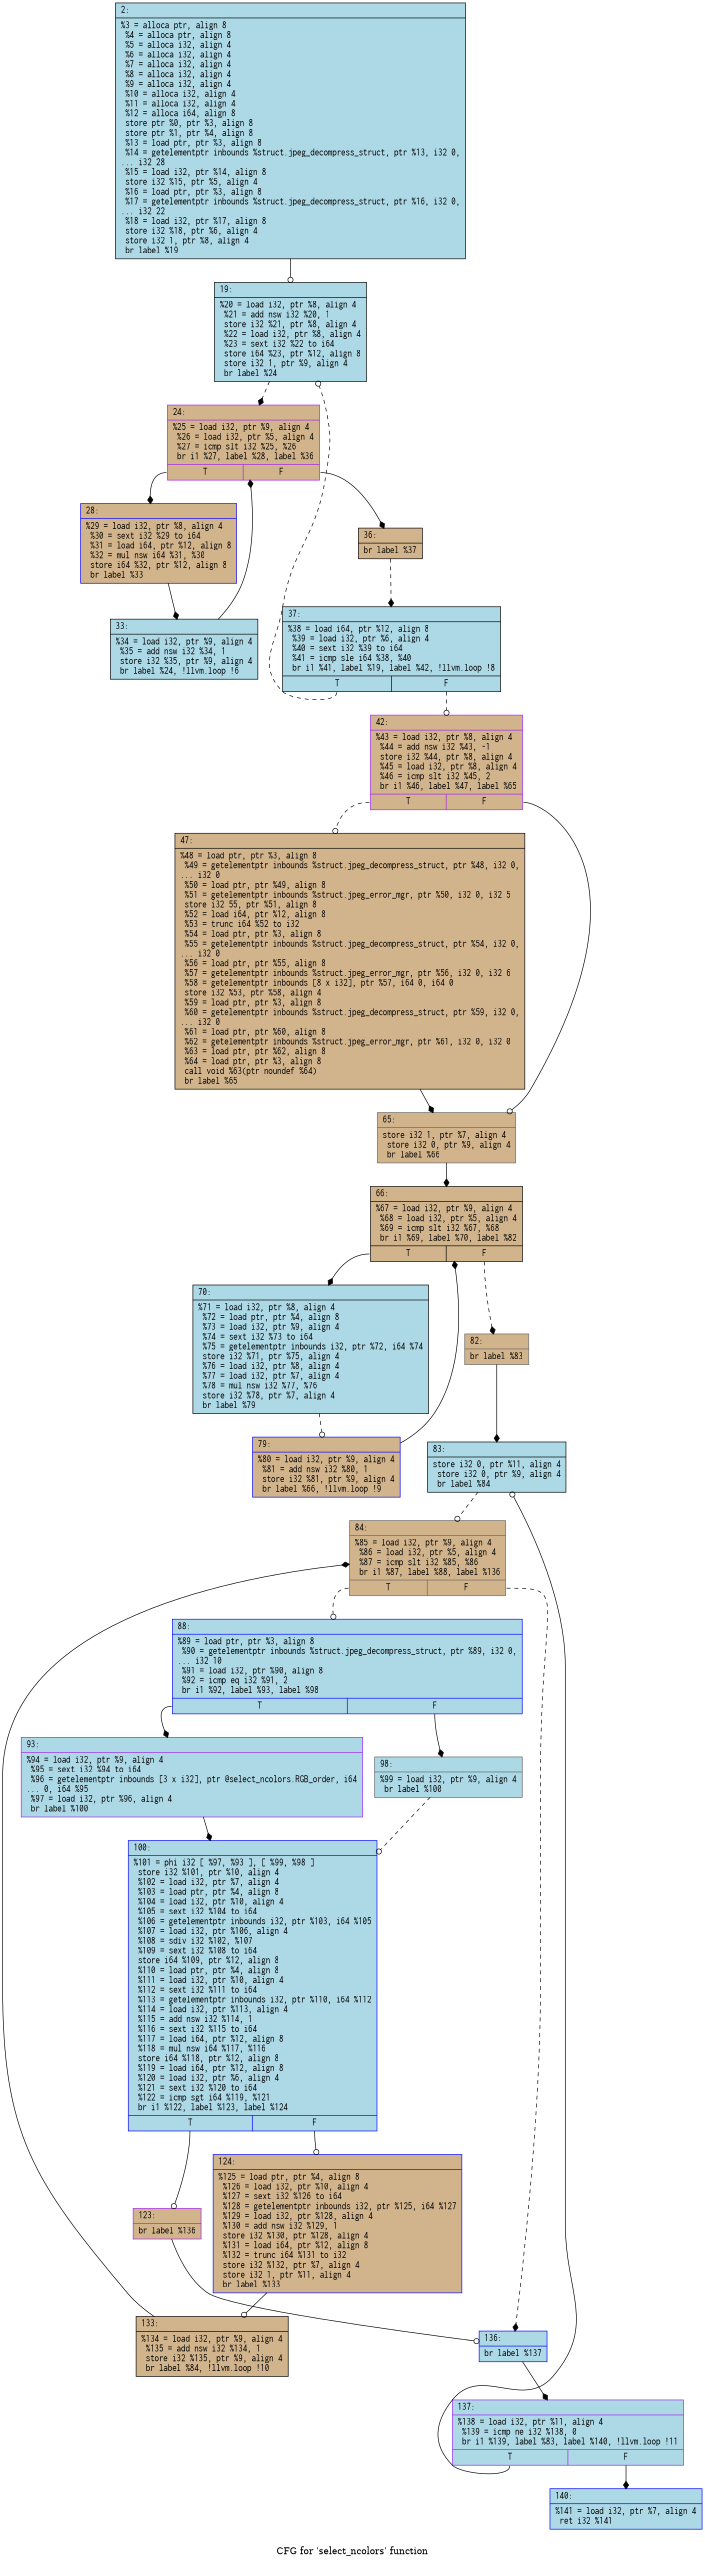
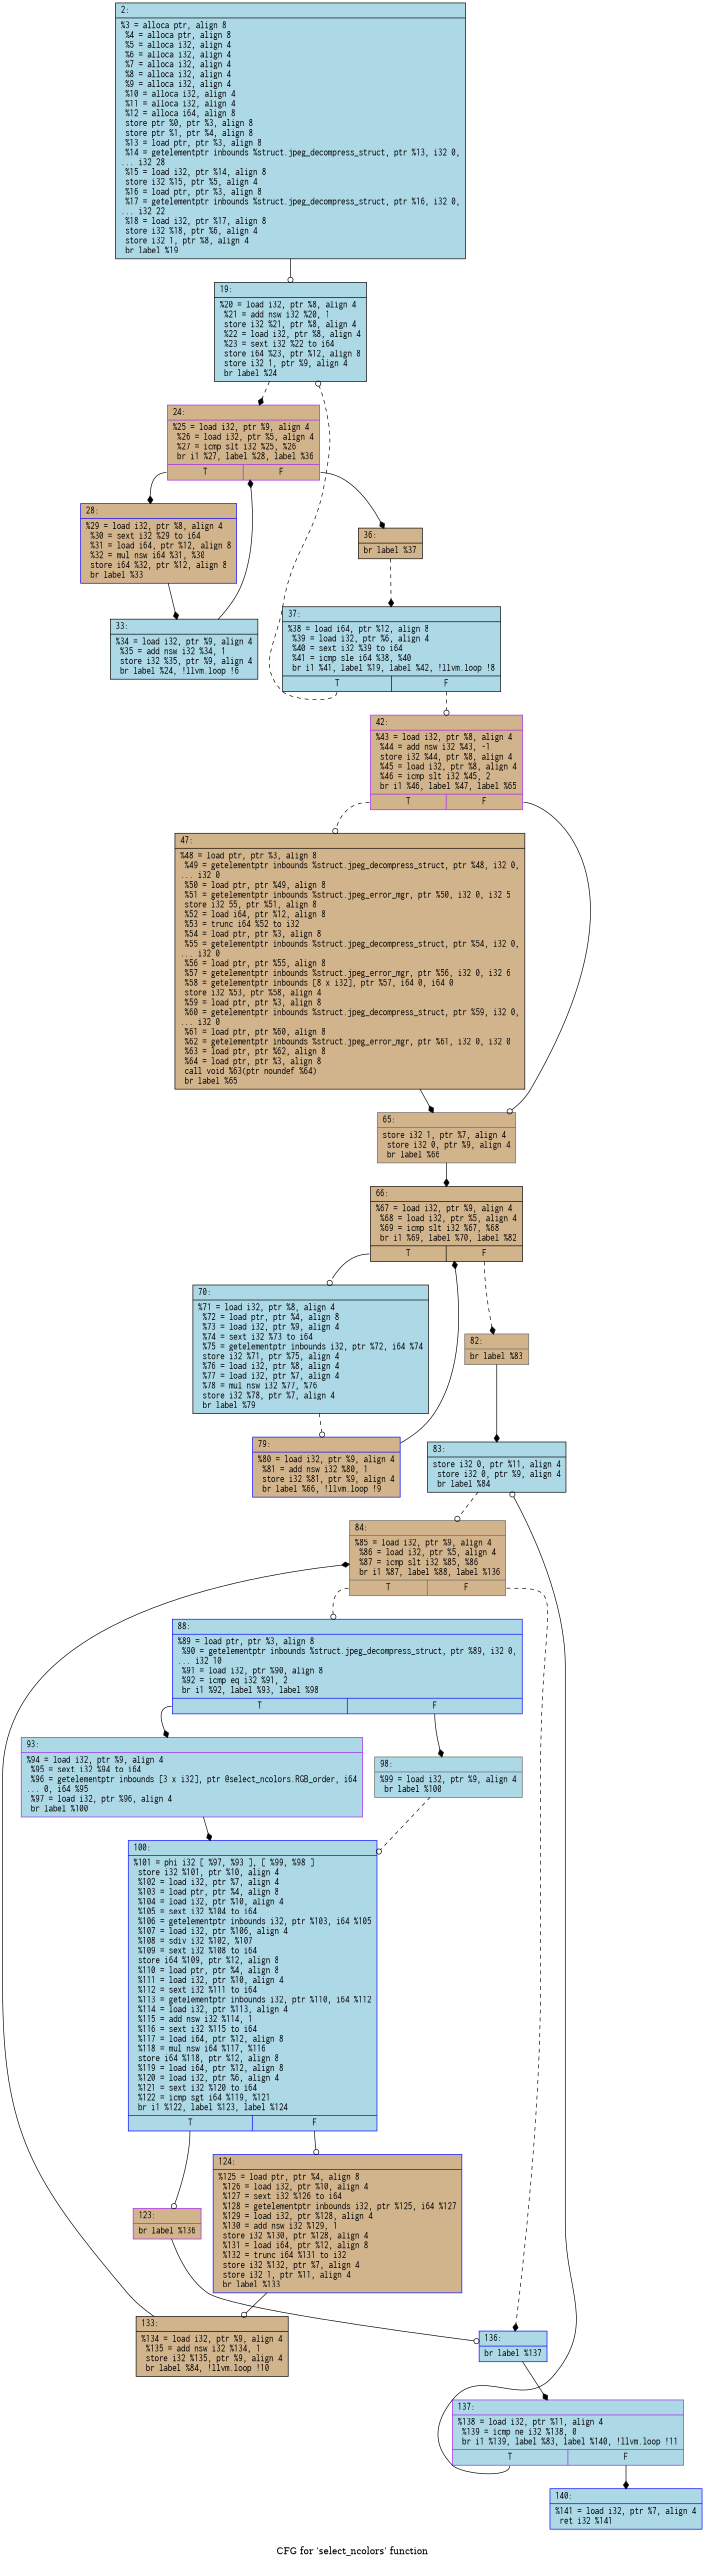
edge "66:" -> "70:": arrowhead diamond -> odot
